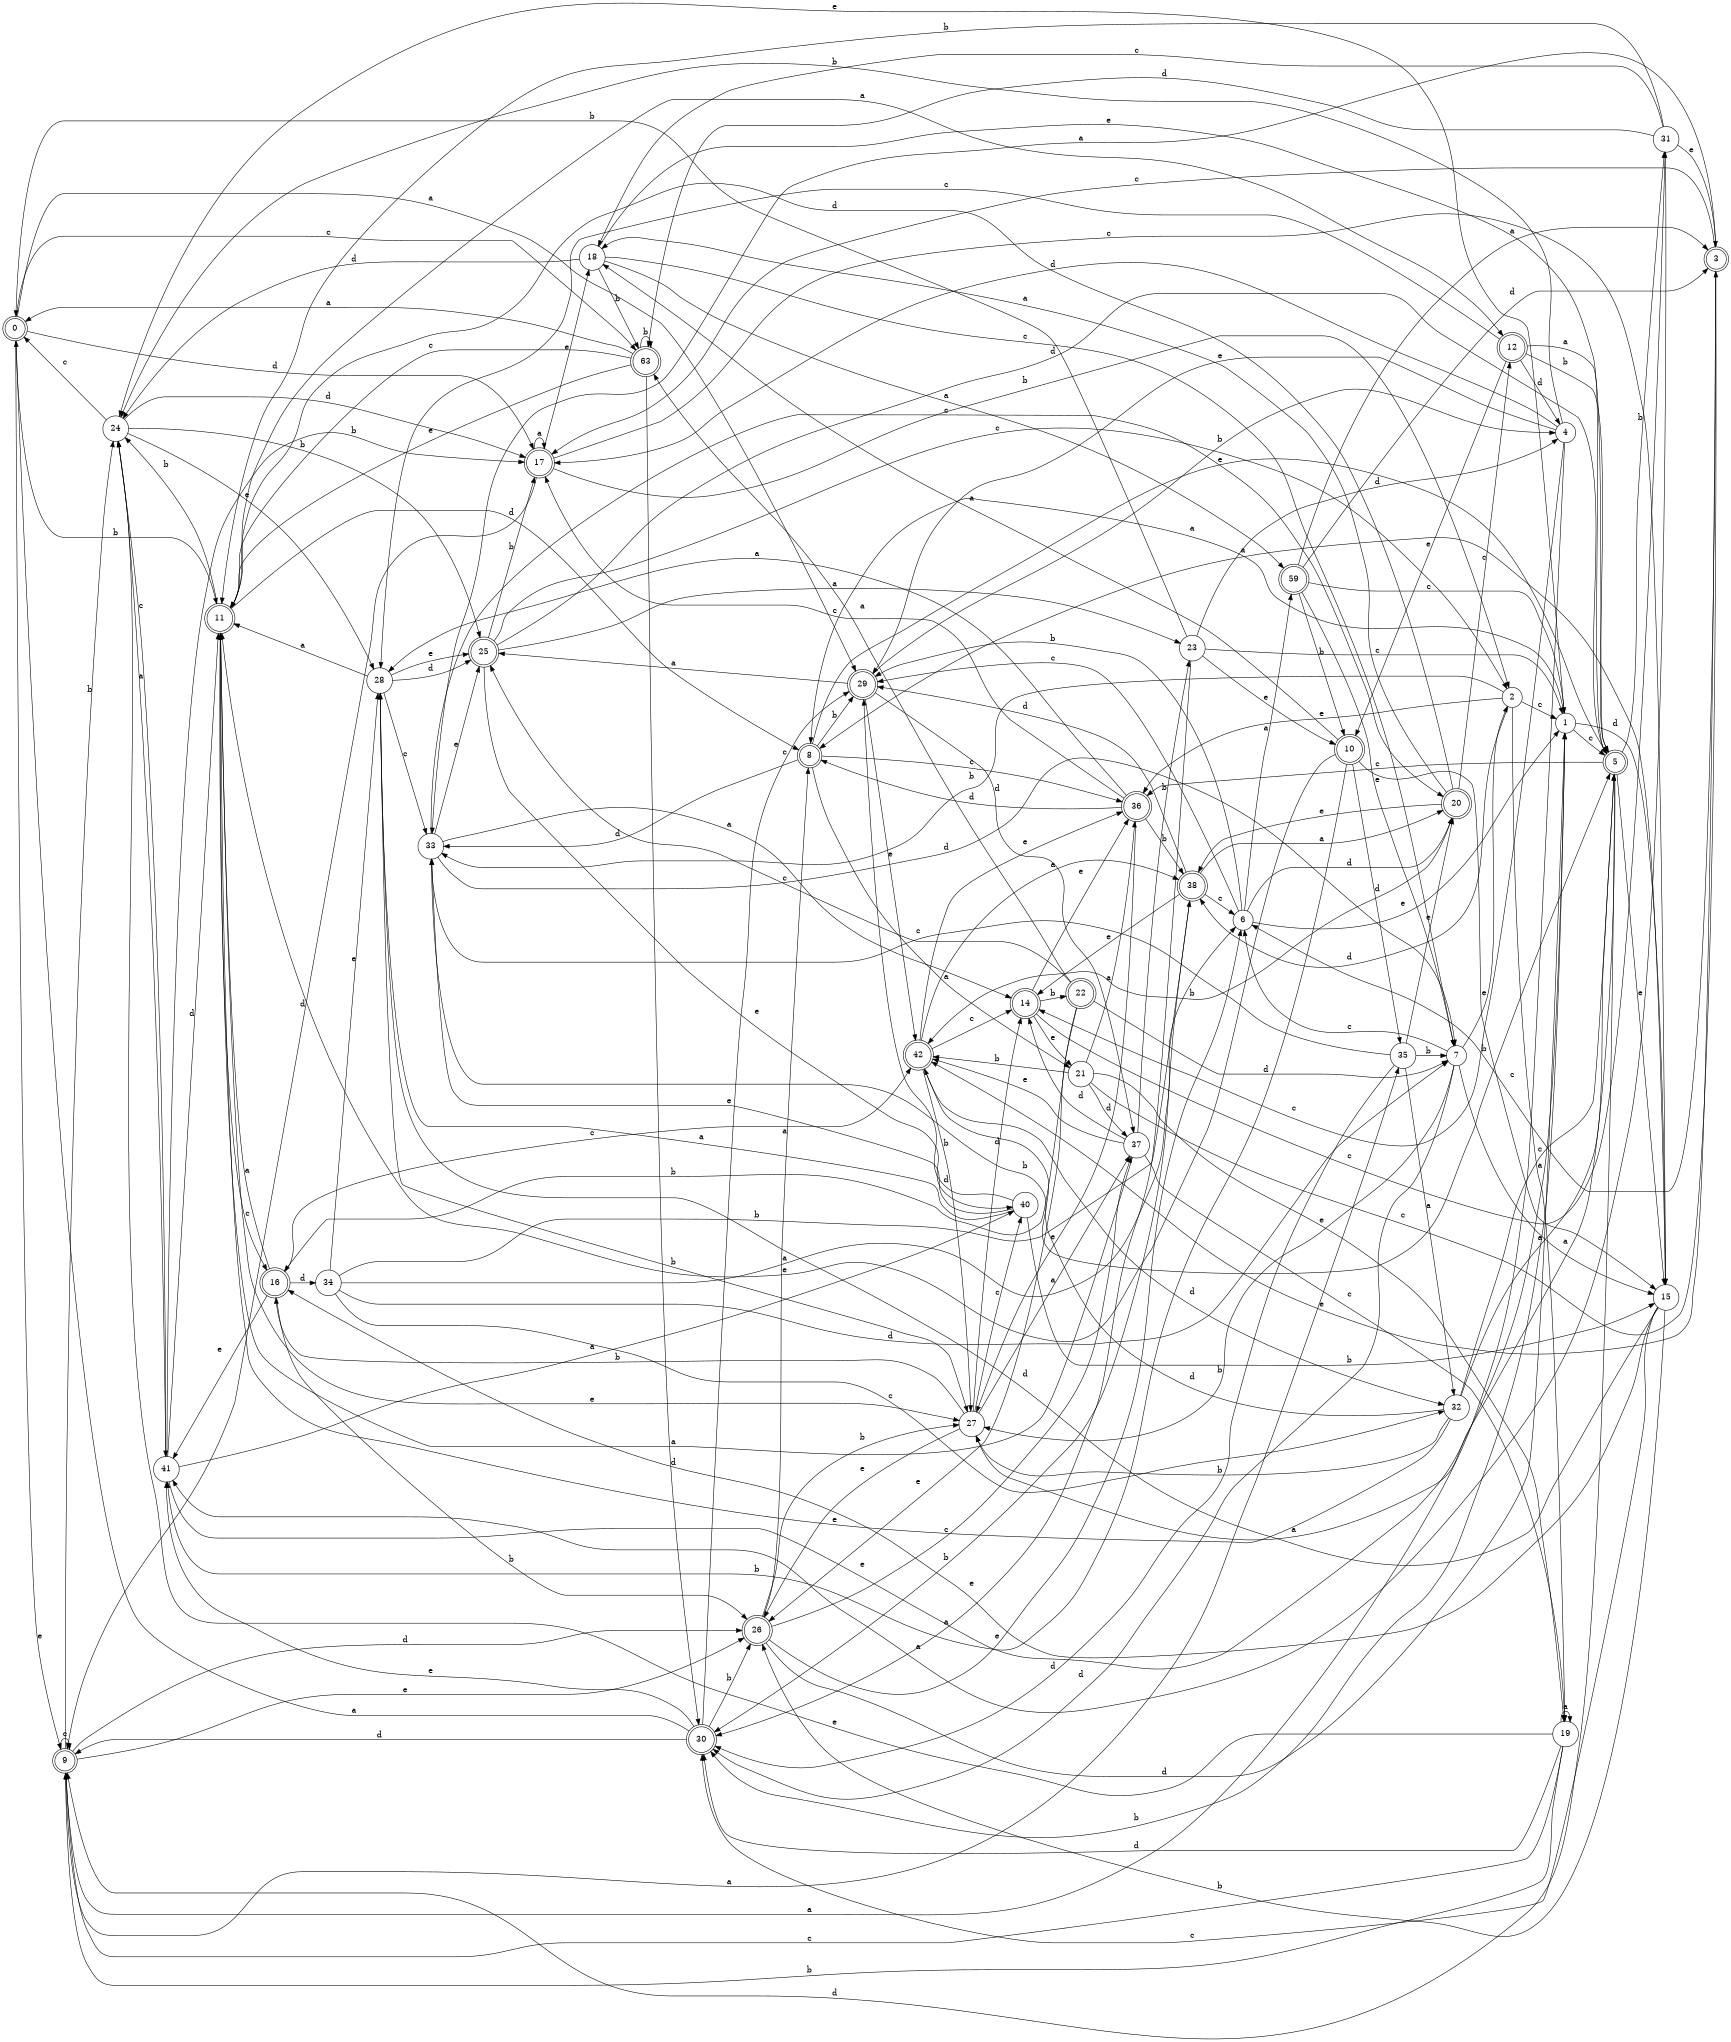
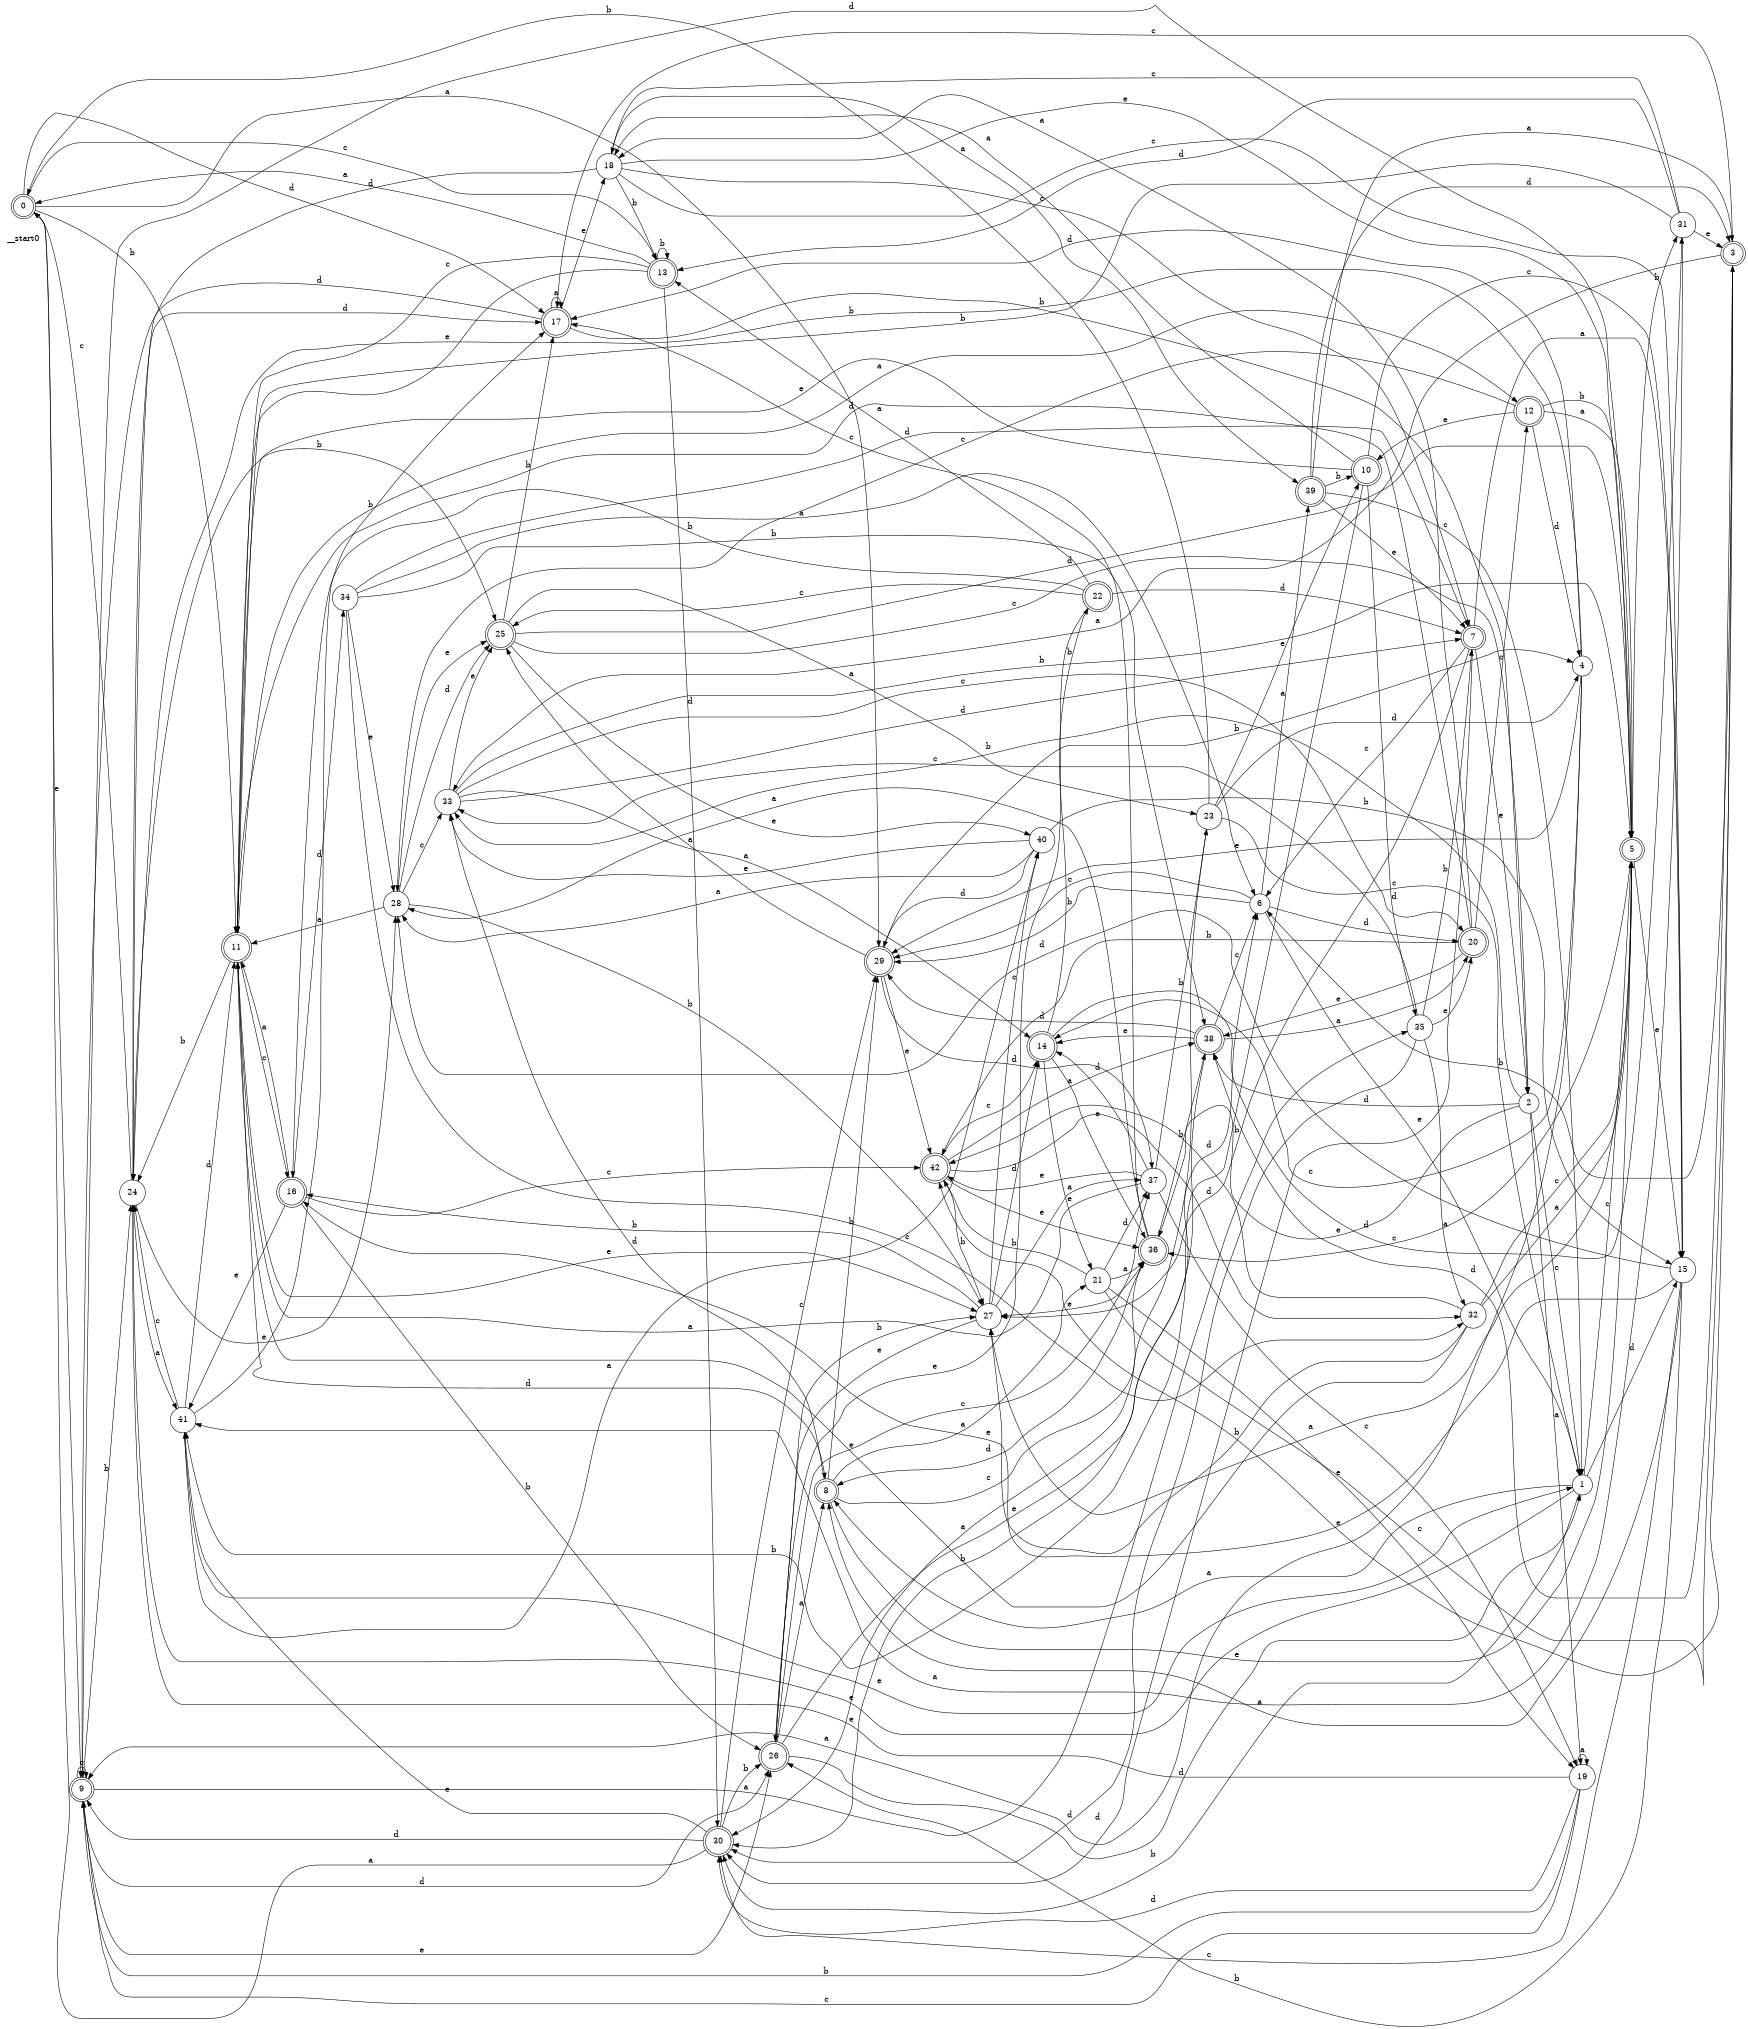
node "__start0": added
edge "17" -> "15": now "18" -> "15"
node "63": label "63" -> "13"
node "59": label "59" -> "39"
node "7": shape circle -> doublecircle
edge "14" -> "31": label "c" -> "d"
edge "3" -> "38": added, label "d"
